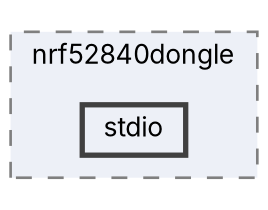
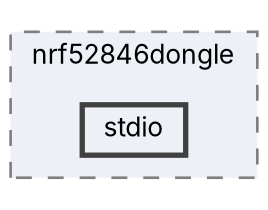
cluster "nrf52840dongle": label "nrf52840dongle" -> "nrf52846dongle"
